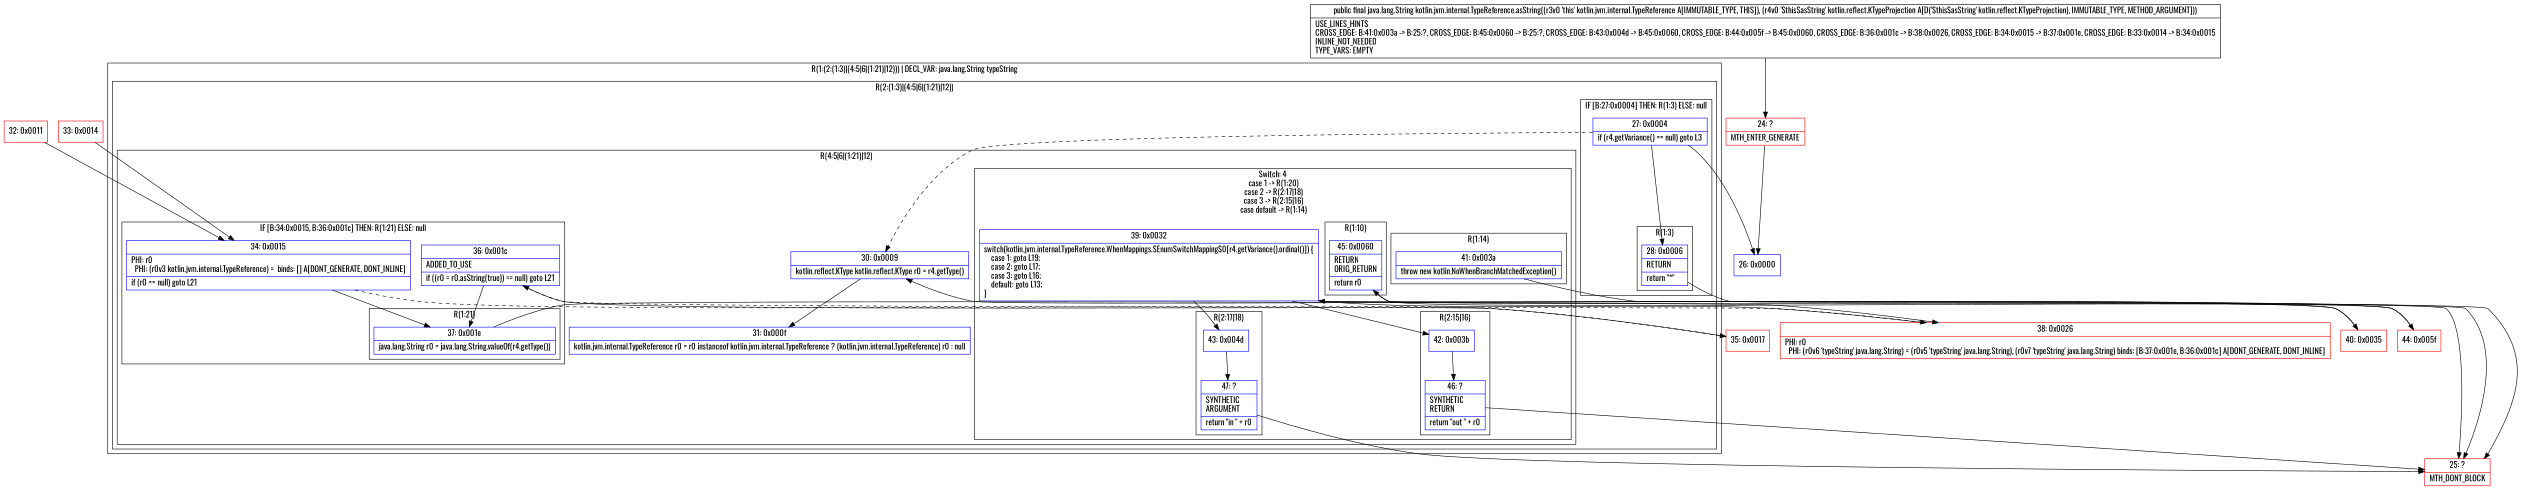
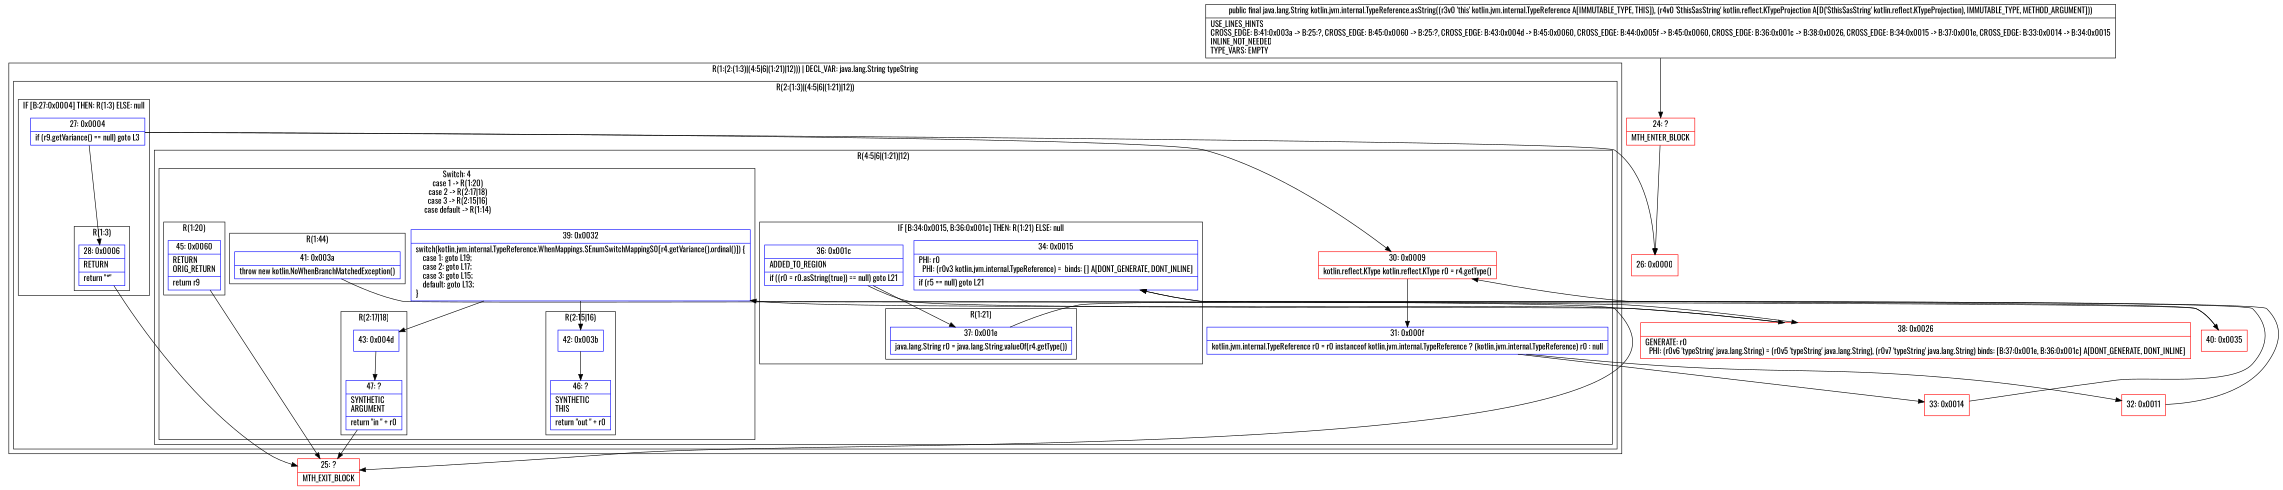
edge "27: 0x0004" -> "30: 0x0009": style dashed -> solid
node "27: 0x0004": text "if (r4.getVariance() == null) goto L3" -> "if (r9.getVariance() == null) goto L3"
node "24: ?": text "MTH_ENTER_GENERATE" -> "MTH_ENTER_BLOCK"
cluster "R(1:10)": label "R(1:10)" -> "R(1:20)"
cluster "R(1:14)": label "R(1:14)" -> "R(1:44)"
node "36: 0x001c": text "ADDED_TO_USE" -> "ADDED_TO_REGION"
node "30: 0x0009": color blue -> red
node "26: 0x0000": color blue -> red
node "39: 0x0032": text "case 3: goto L16;" -> "case 3: goto L15;"
node "34: 0x0015": text "if (r0 == null) goto L21" -> "if (r5 == null) goto L21"
node "45: 0x0060": text "return r0" -> "return r9"
edge "34: 0x0015" -> "37: 0x001e": removed
edge "36: 0x001c" -> "38: 0x0026": style dashed -> solid
node "35: 0x0017": removed
node "44: 0x005f": removed
node "38: 0x0026": text "PHI: r0" -> "GENERATE: r0"
edge "31: 0x000f" -> "32: 0x0011": added
edge "31: 0x000f" -> "33: 0x0014": added
node "46: ?": text "RETURN" -> "THIS"
edge "46: ?" -> "25: ?": removed
node "25: ?": text "MTH_DONT_BLOCK" -> "MTH_EXIT_BLOCK"
